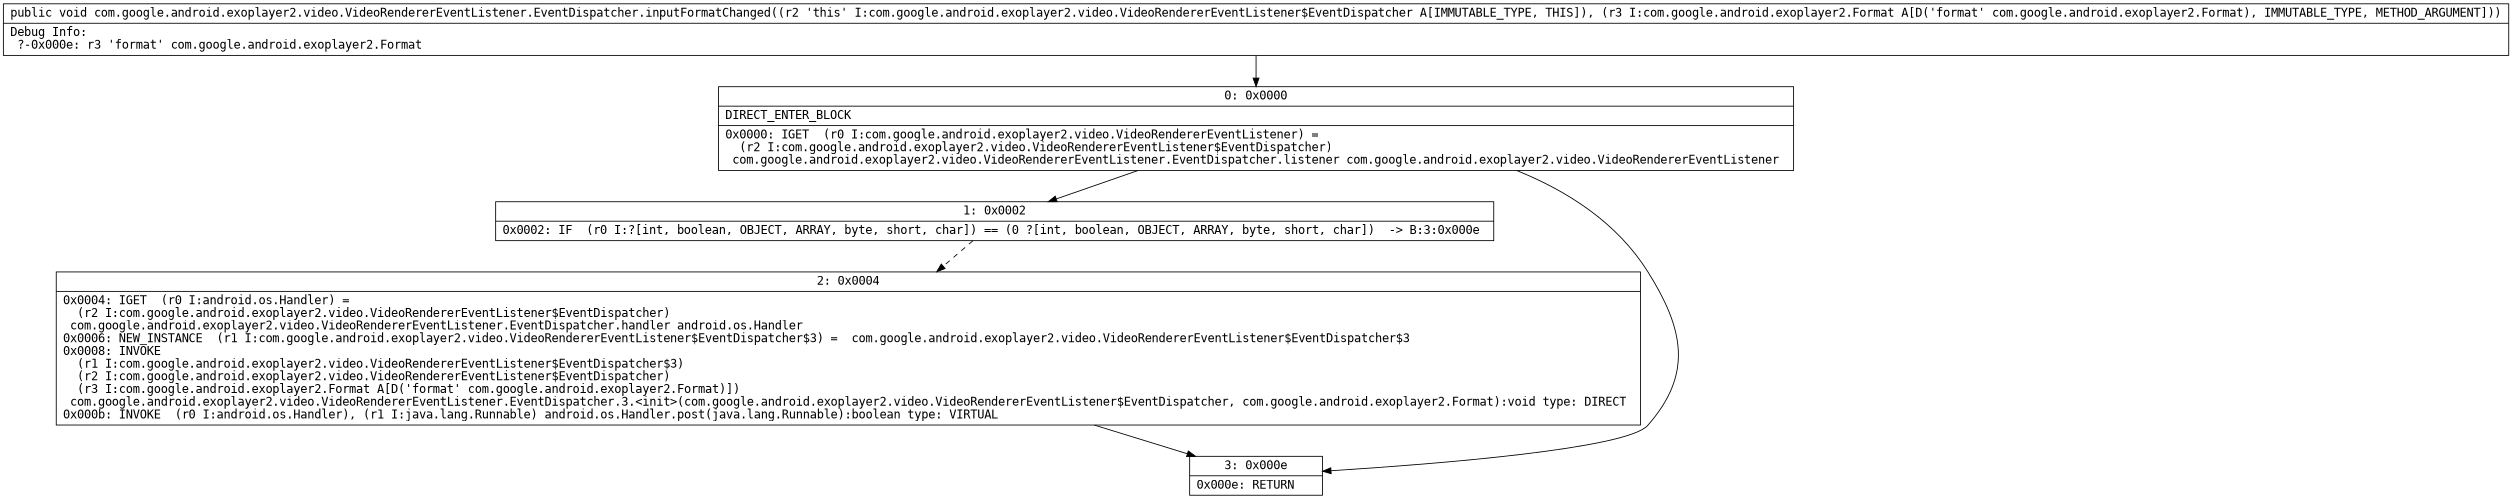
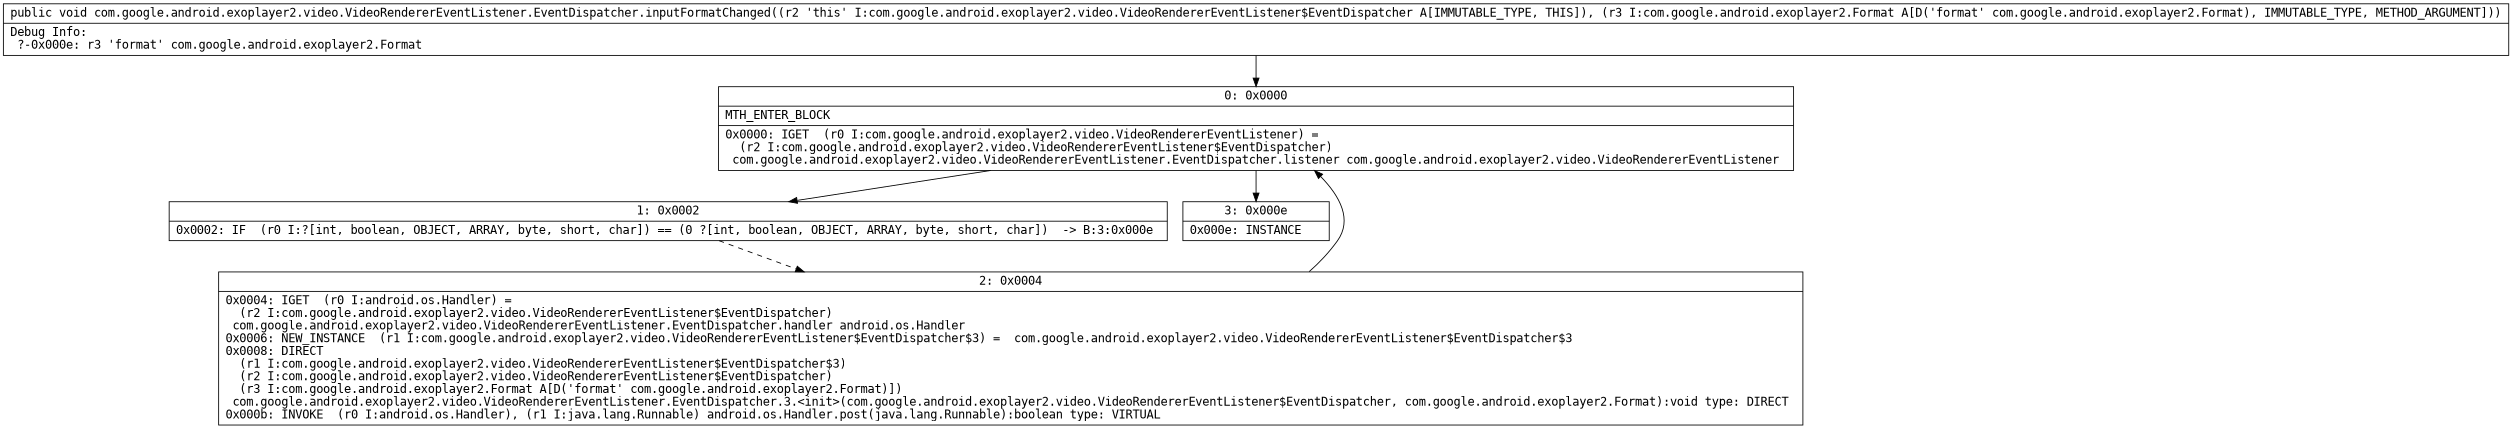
node "0: 0x0000": text "DIRECT_ENTER_BLOCK" -> "MTH_ENTER_BLOCK"
node "2: 0x0004": text "0x0008: INVOKE" -> "0x0008: DIRECT"
edge "2: 0x0004" -> "3: 0x000e": now "2: 0x0004" -> "0: 0x0000"
node "3: 0x000e": text "0x000e: RETURN" -> "0x000e: INSTANCE"
